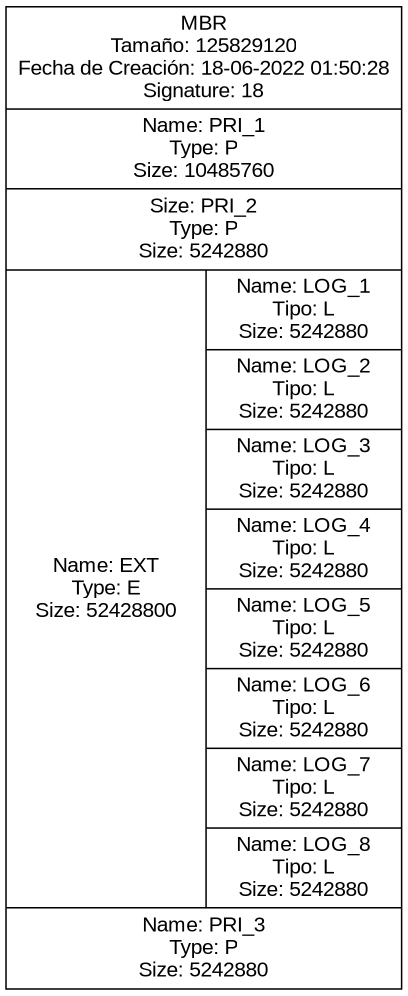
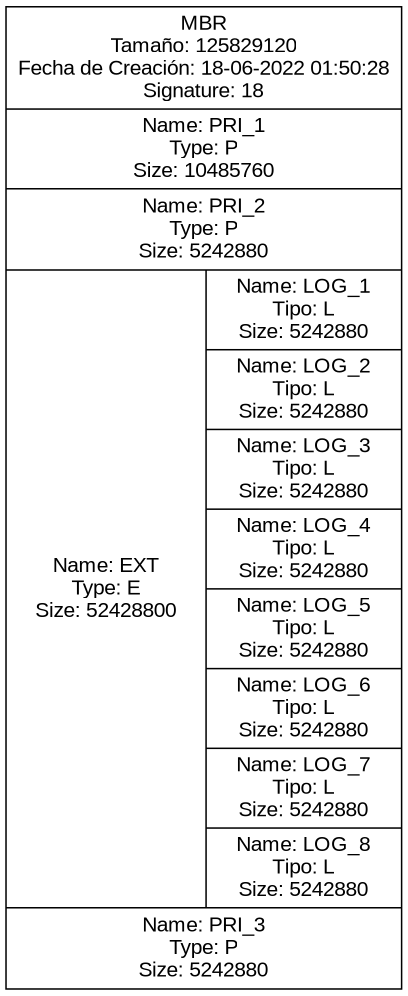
node "MBR": text "Size: PRI_2" -> "Name: PRI_2"
